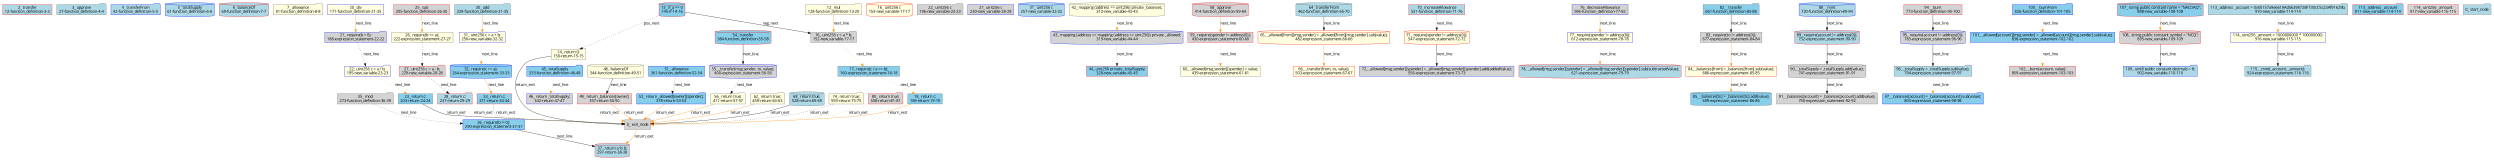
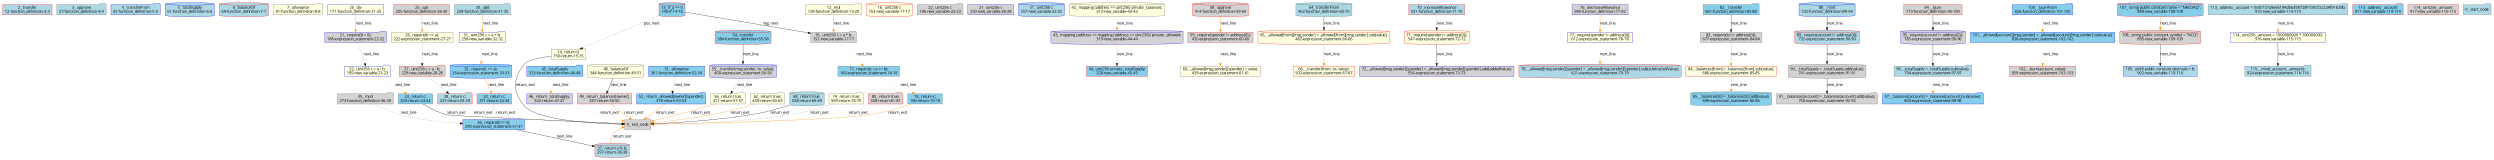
edge "0_ exit_node" -> "37_ return a % b; 297-return-38-38": reversed
